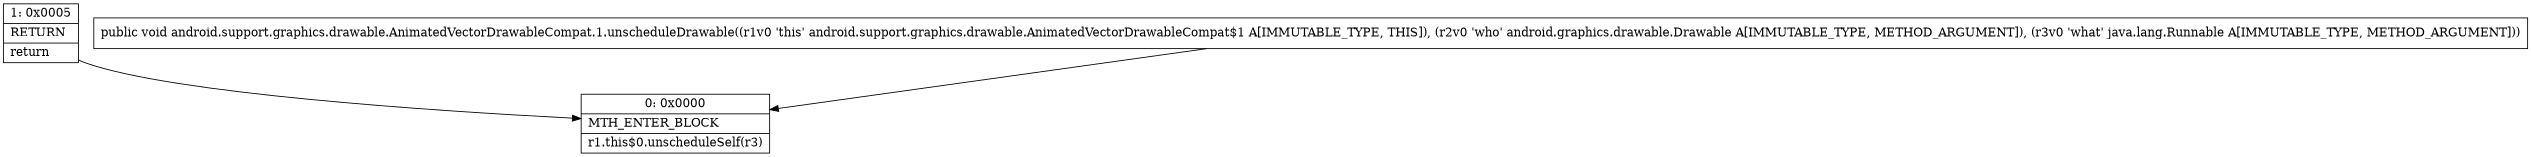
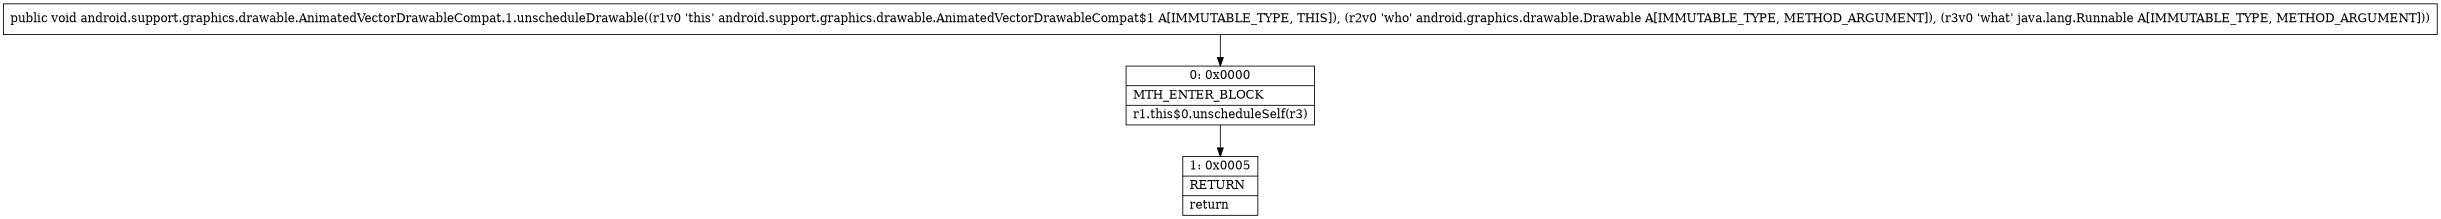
edge "1: 0x0005" -> "0: 0x0000": reversed
